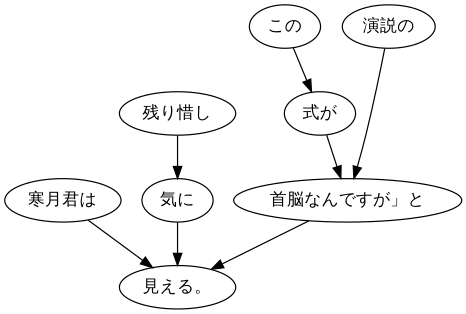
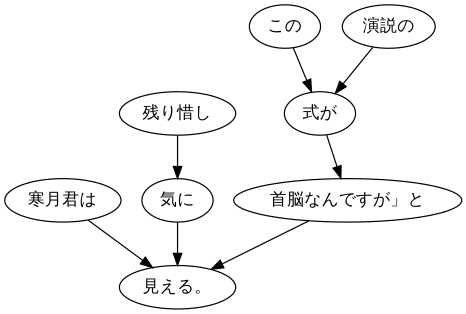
edge "演説の" -> "首脳なんですが」と": now "演説の" -> "式が"
